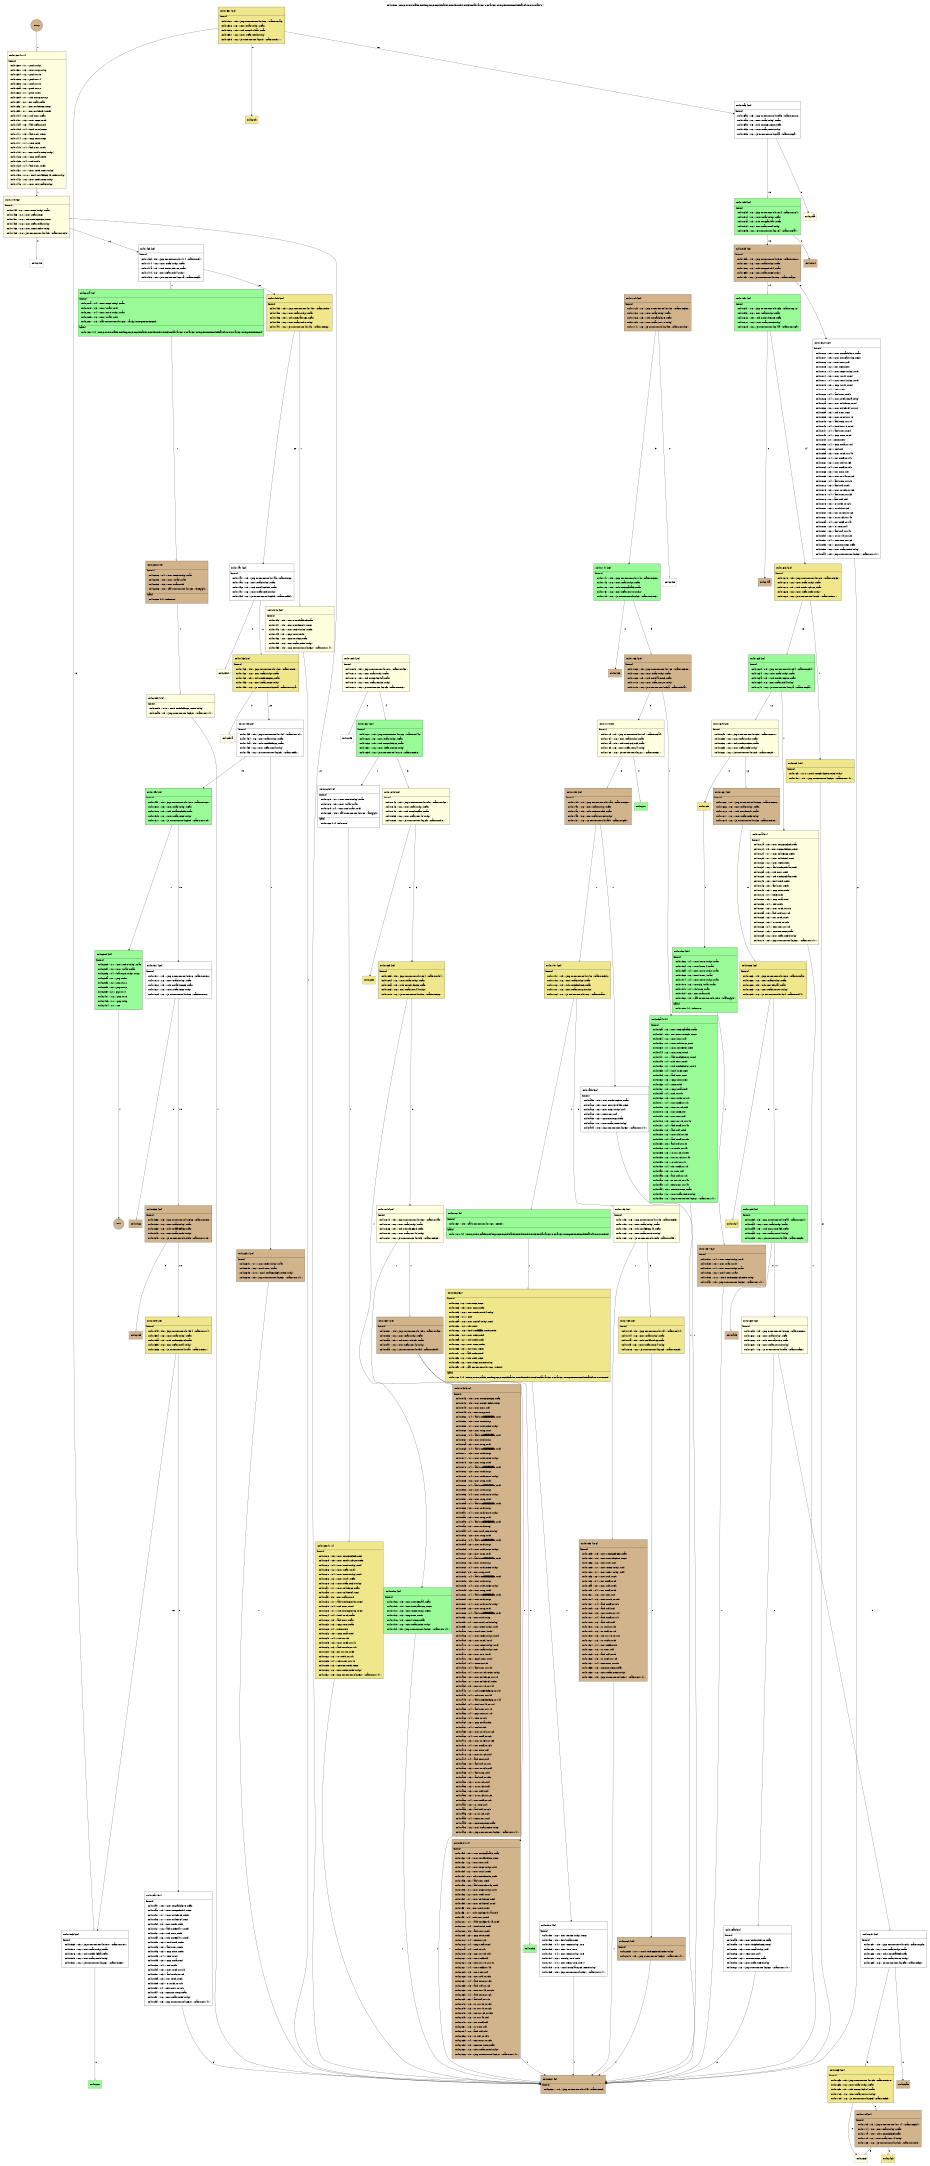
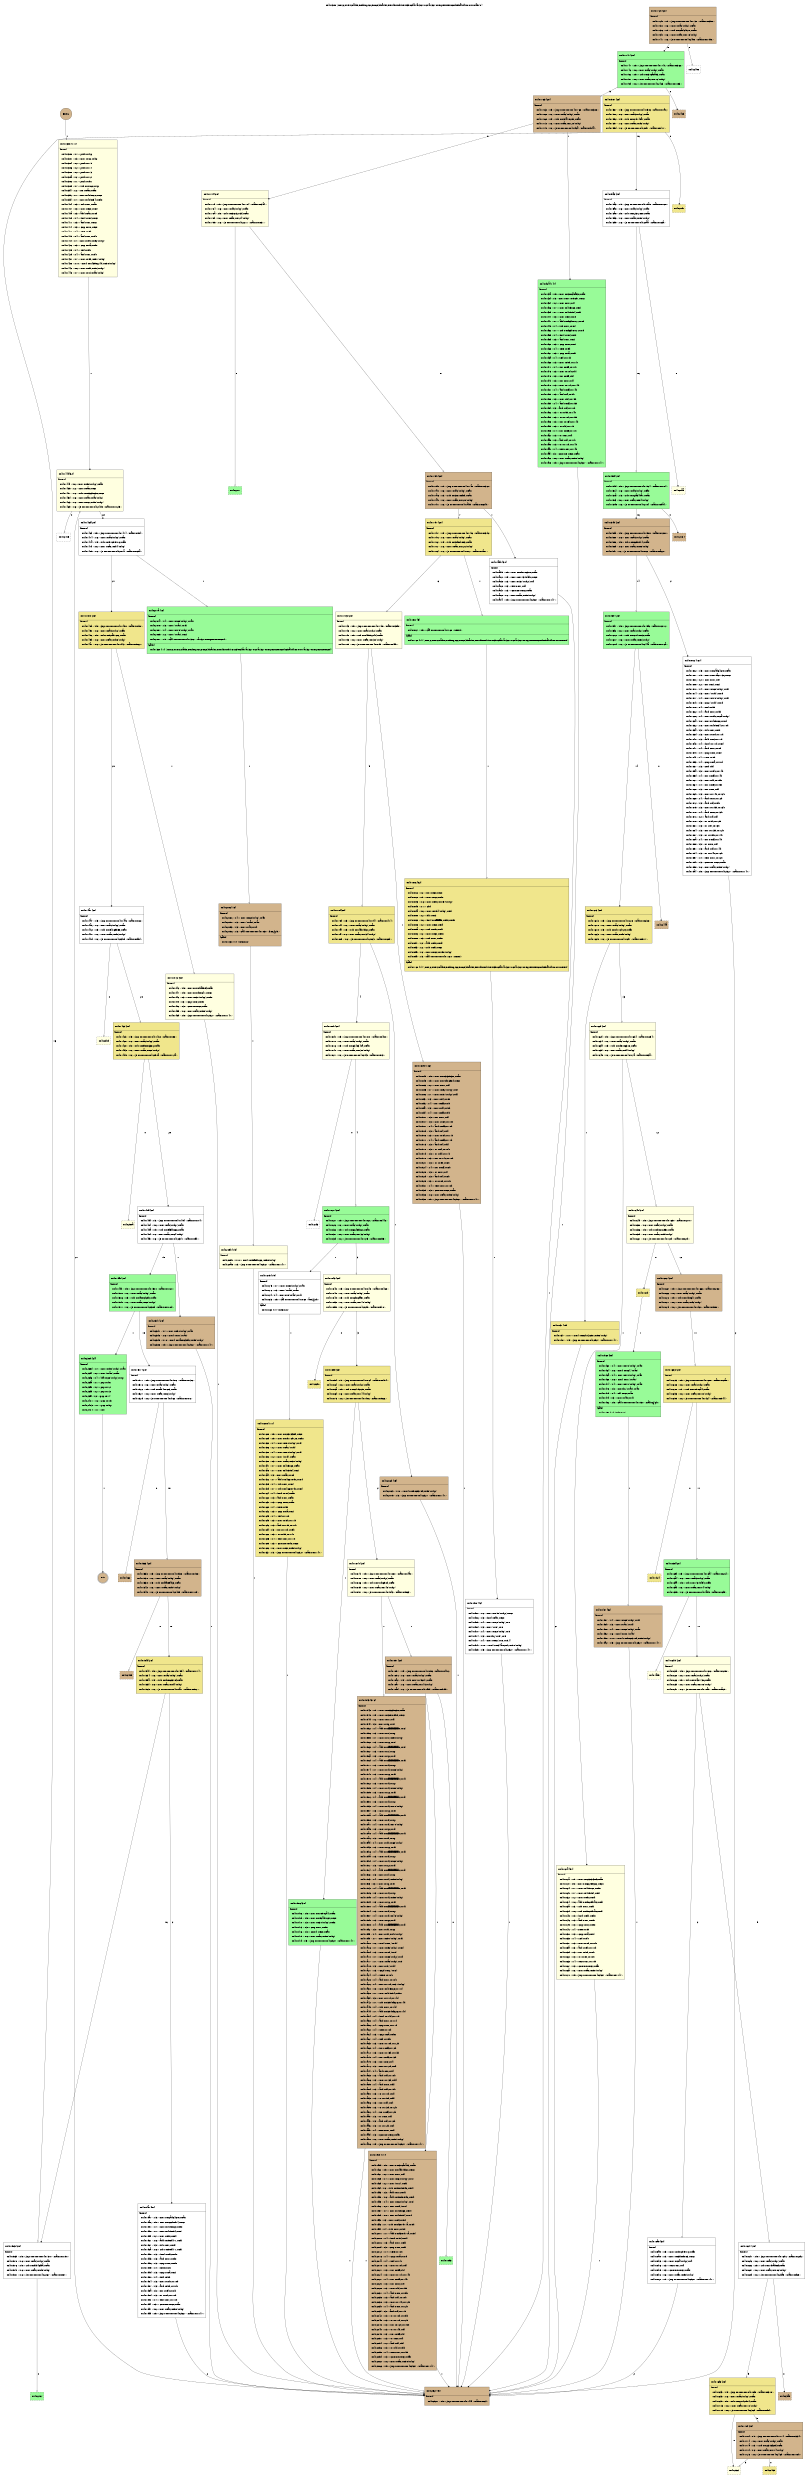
node "0x40162f [28]": fillcolor palegreen -> lightyellow
edge "0x4017ef [28]" -> "0x40180b [28]": added, label "4"
node "0x401ad9": fillcolor tan -> lightyellow
